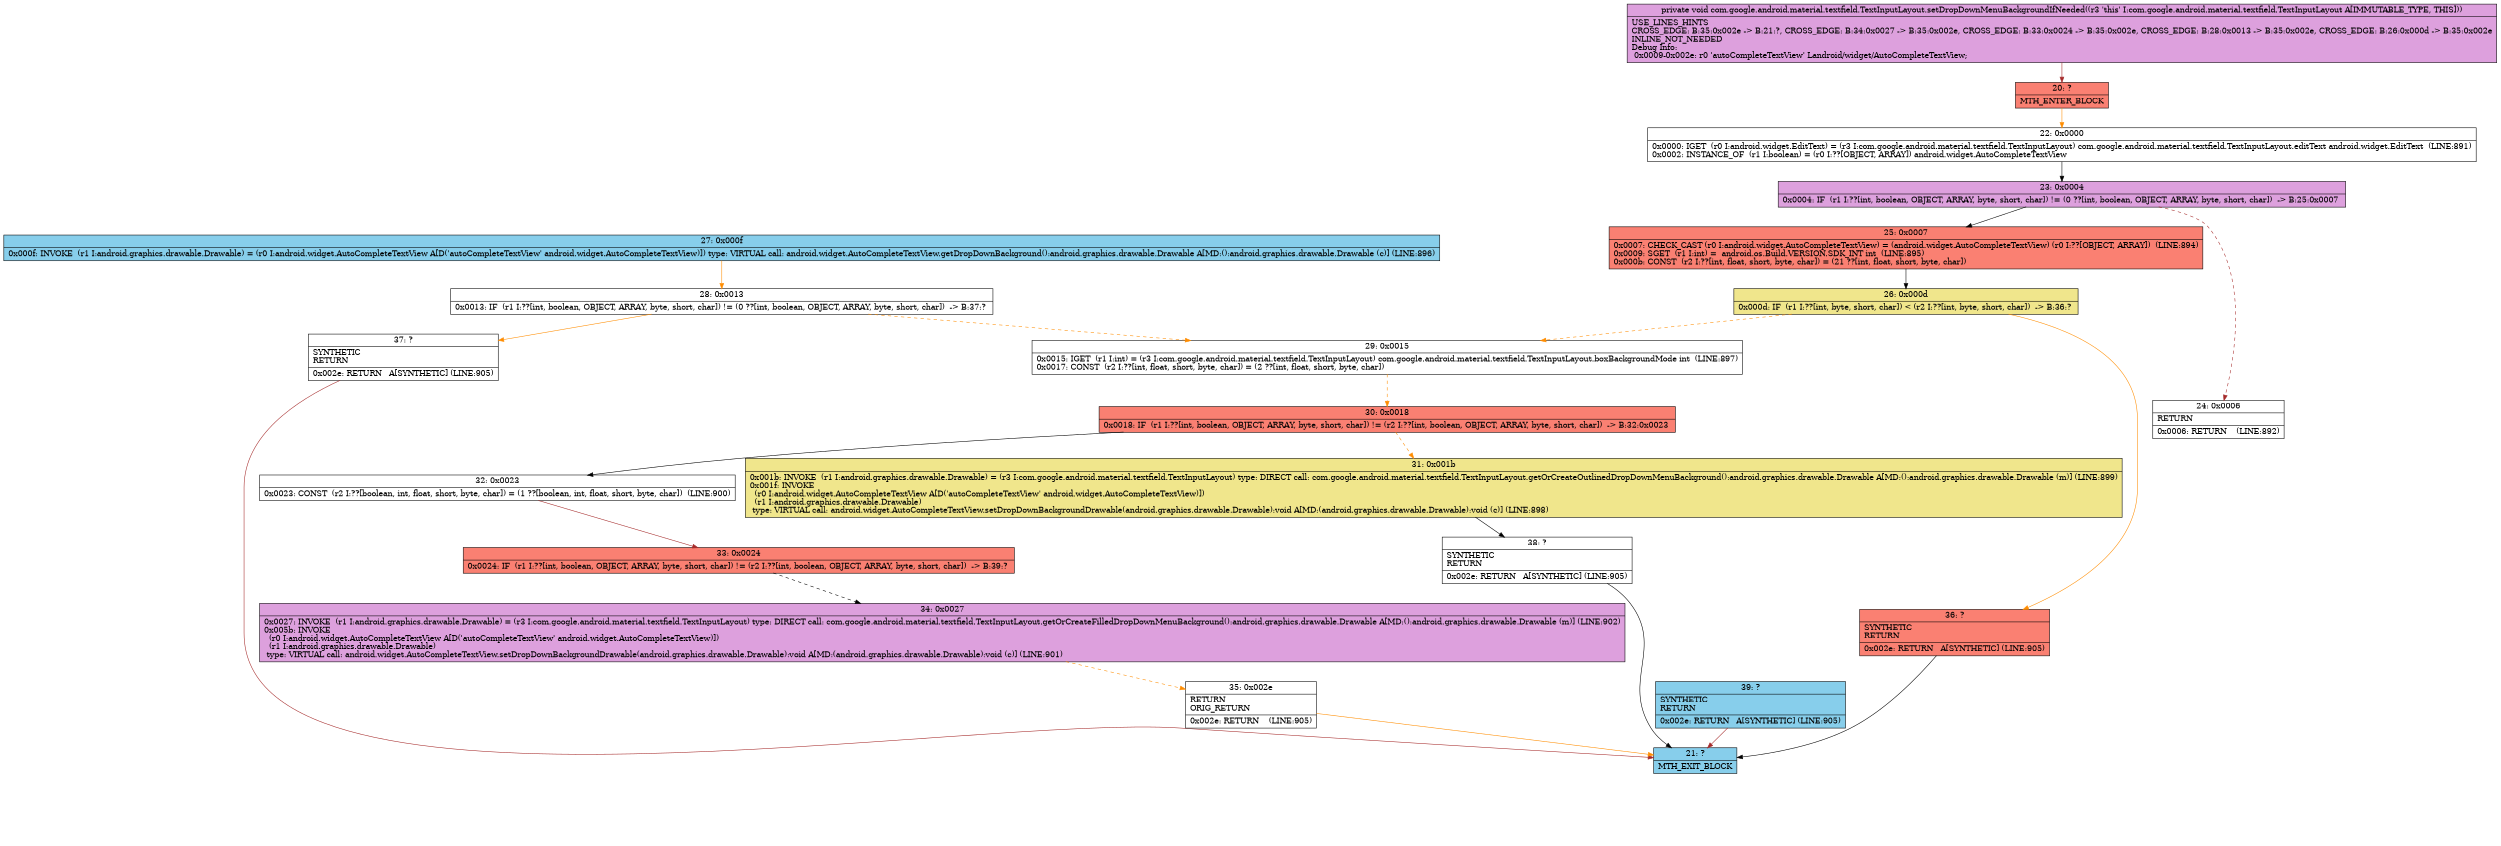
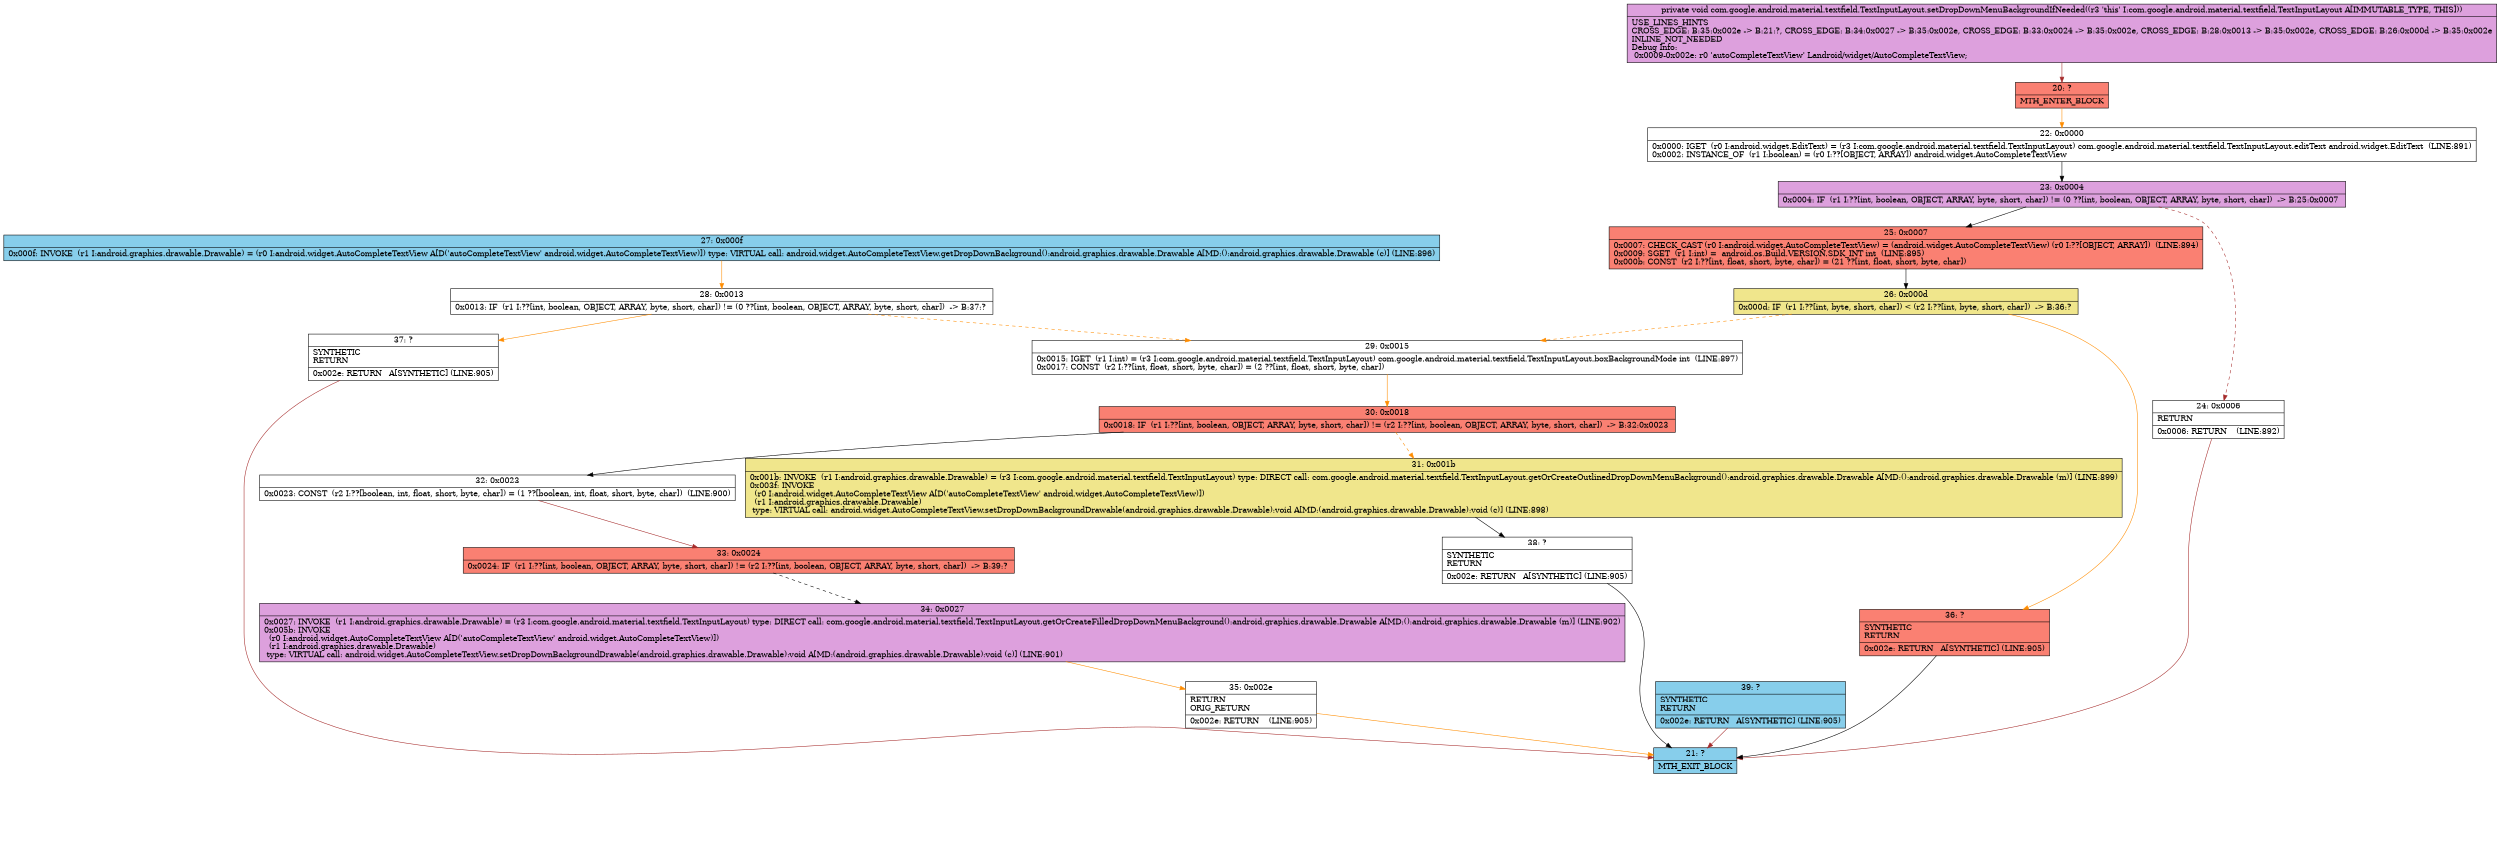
edge "29: 0x0015" -> "30: 0x0018": style dashed -> solid
node "31: 0x001b": text "0x001f: INVOKE" -> "0x003f: INVOKE"
edge "34: 0x0027" -> "35: 0x002e": style dashed -> solid
edge "24: 0x0006" -> "21: ?": added
